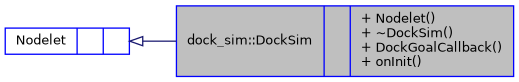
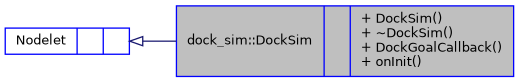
node "dock_sim::DockSim": text "+ Nodelet()" -> "+ DockSim()"
